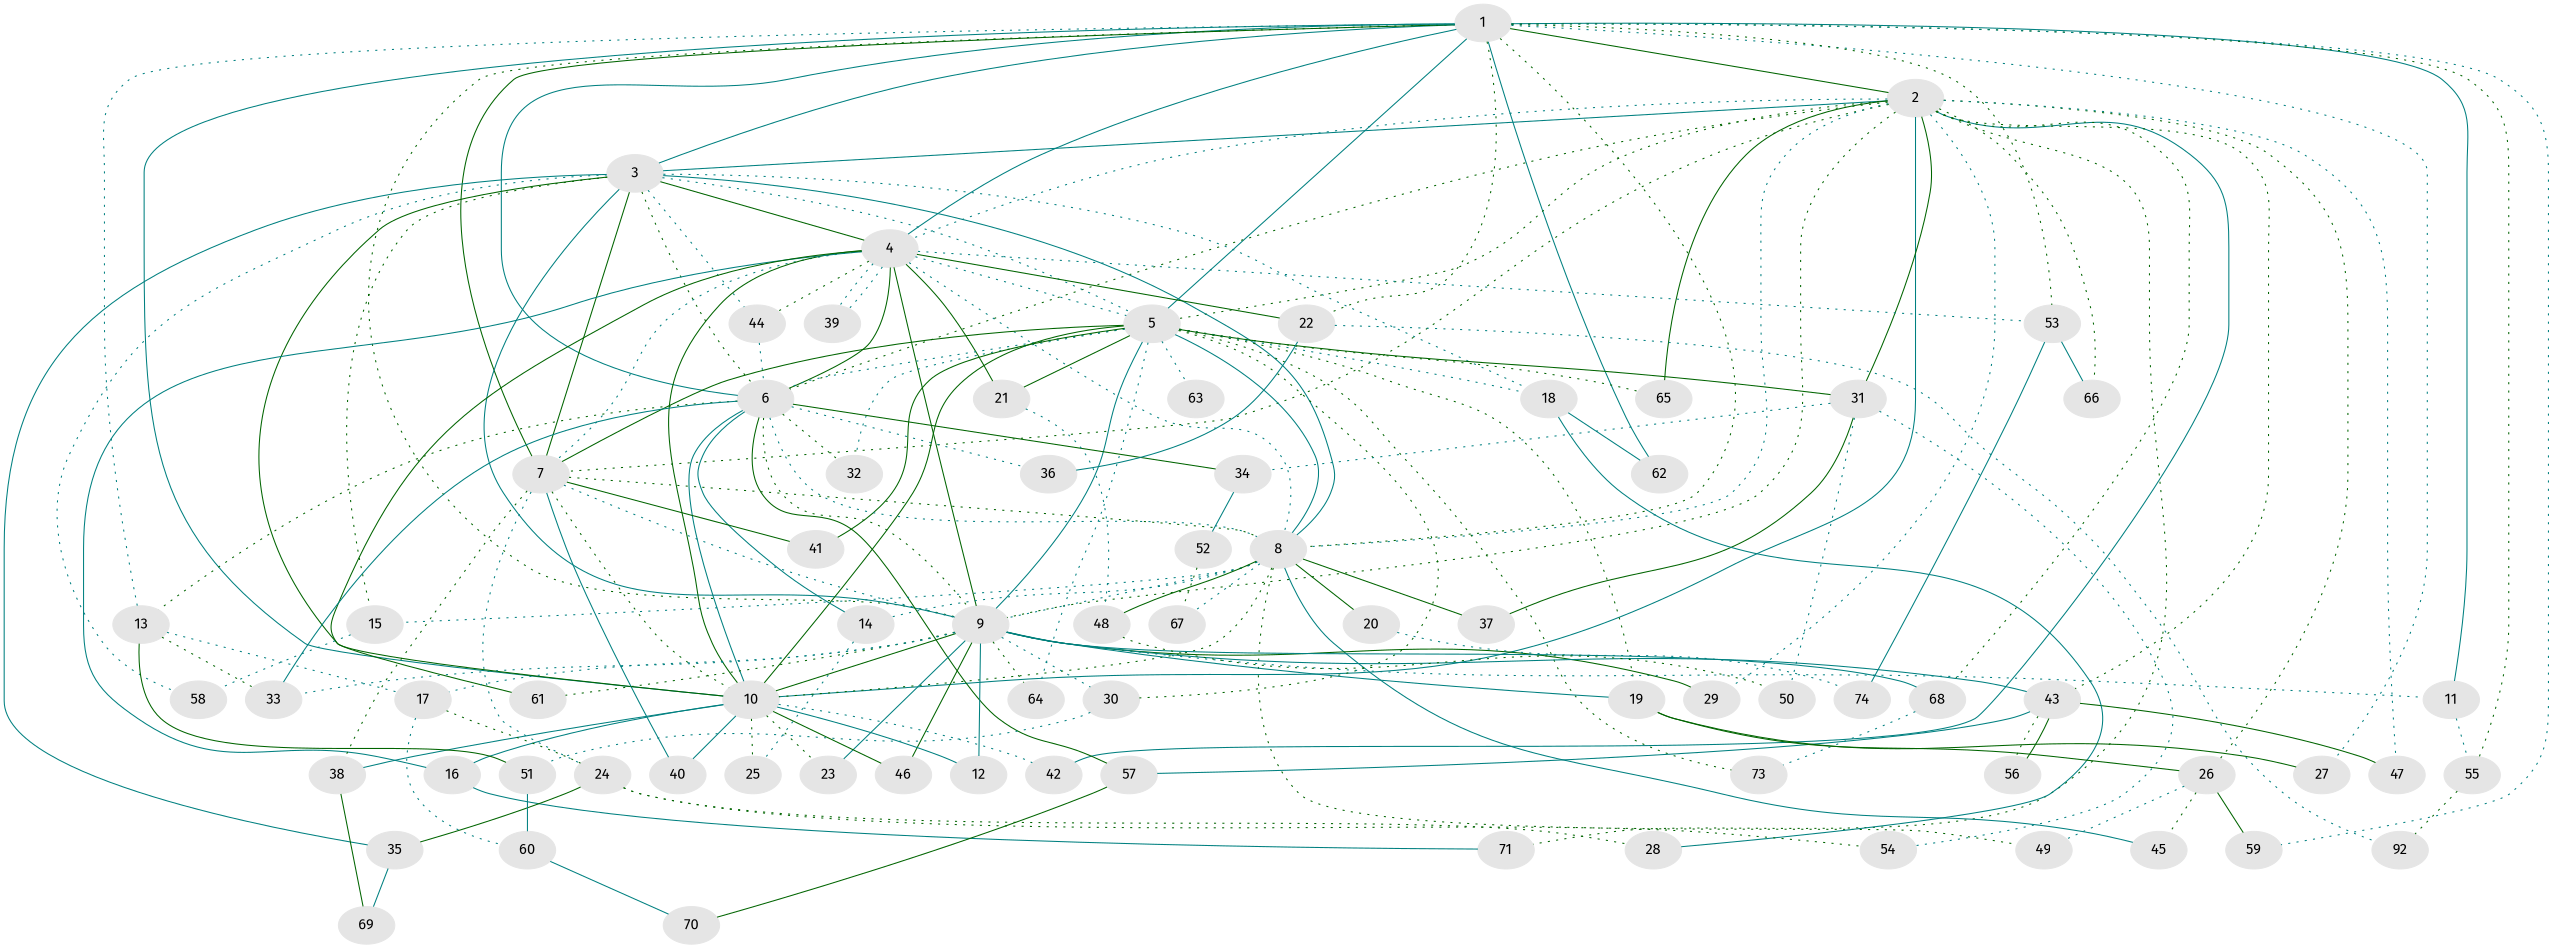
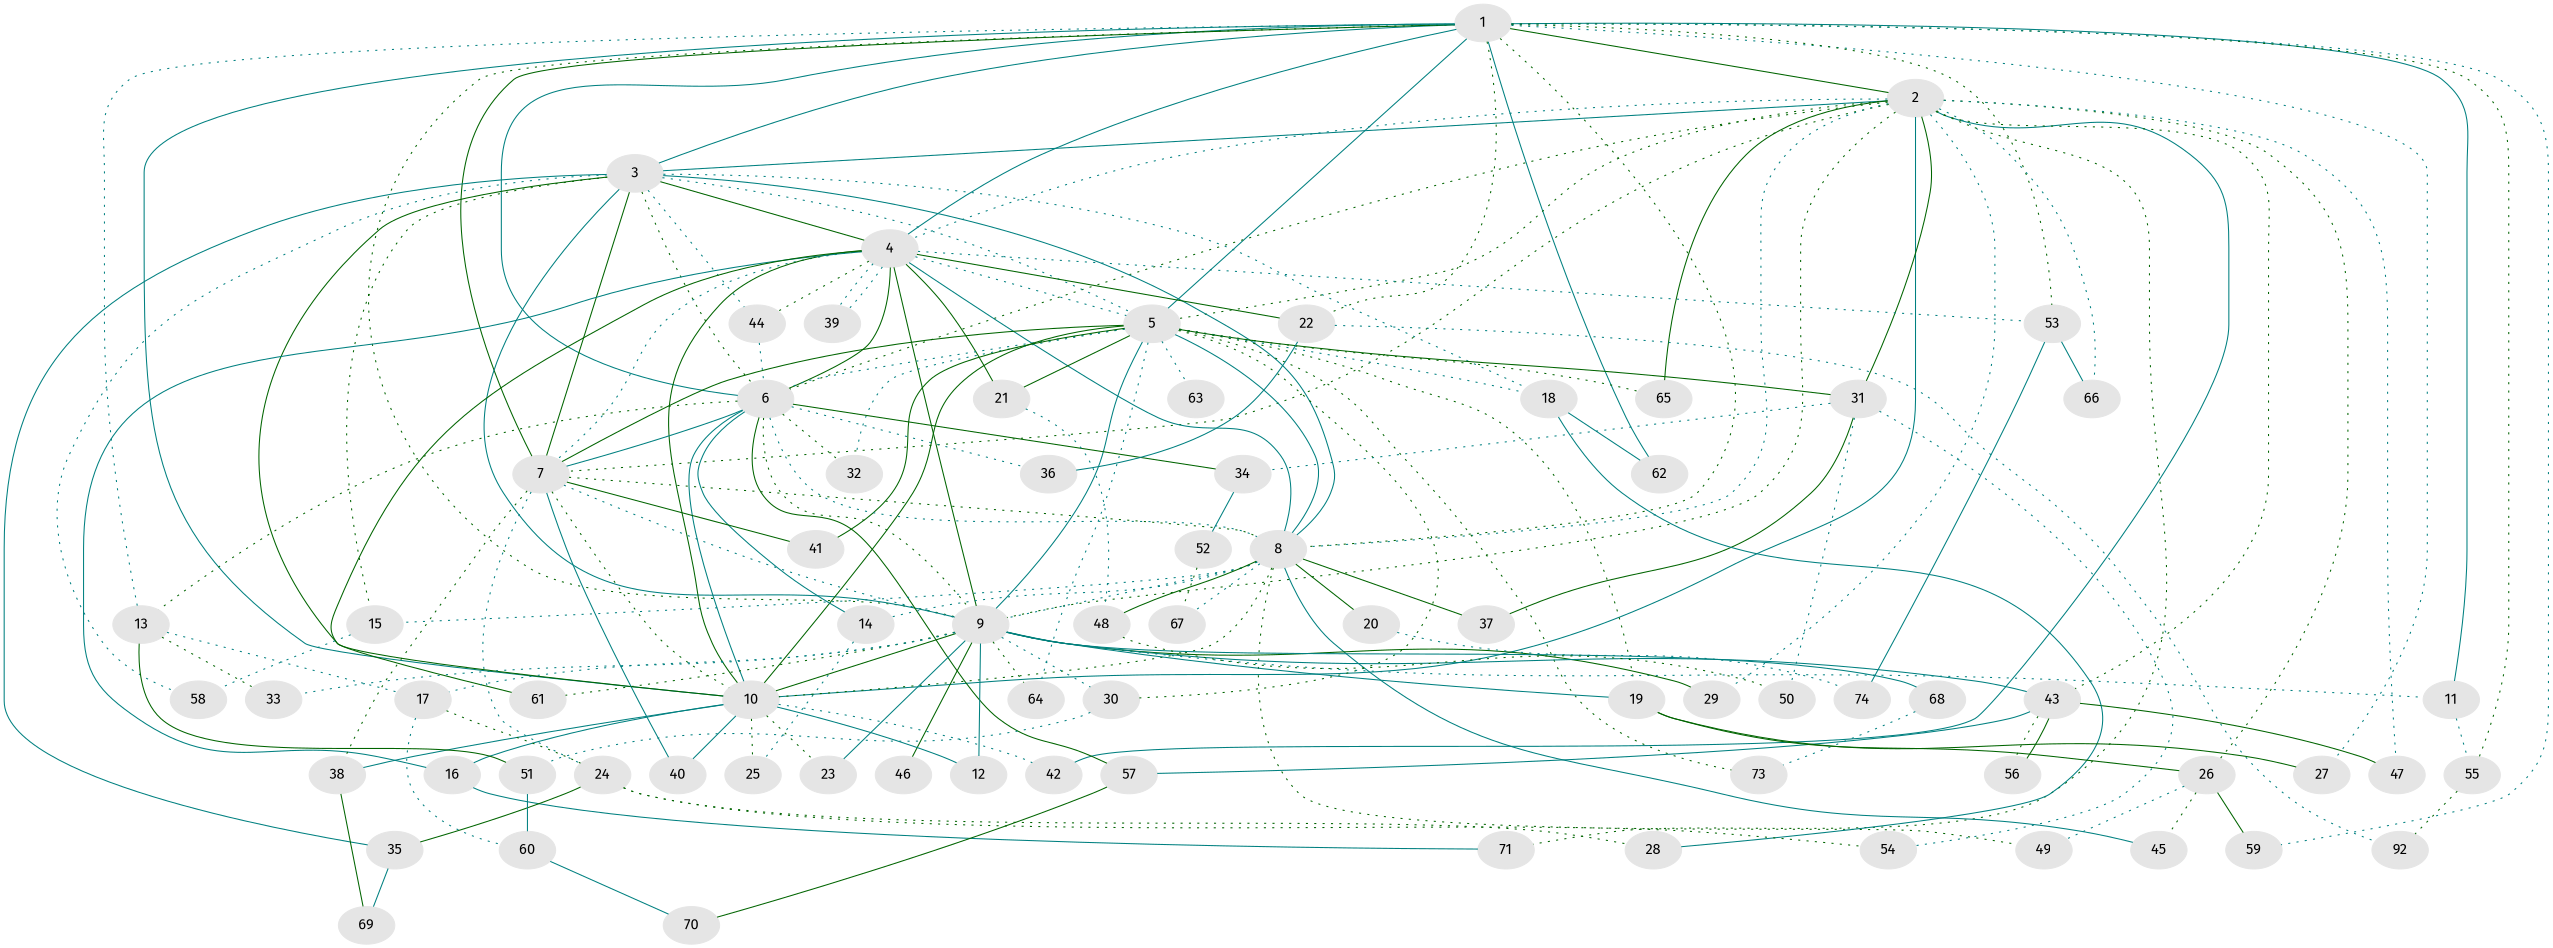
edge "2" -- "66": color darkgreen -> teal
edge "2" -- "68": removed
edge "4" -- "8": style dotted -> solid
edge "6" -- "33": now "6" -- "7"
edge "10" -- "46": removed
